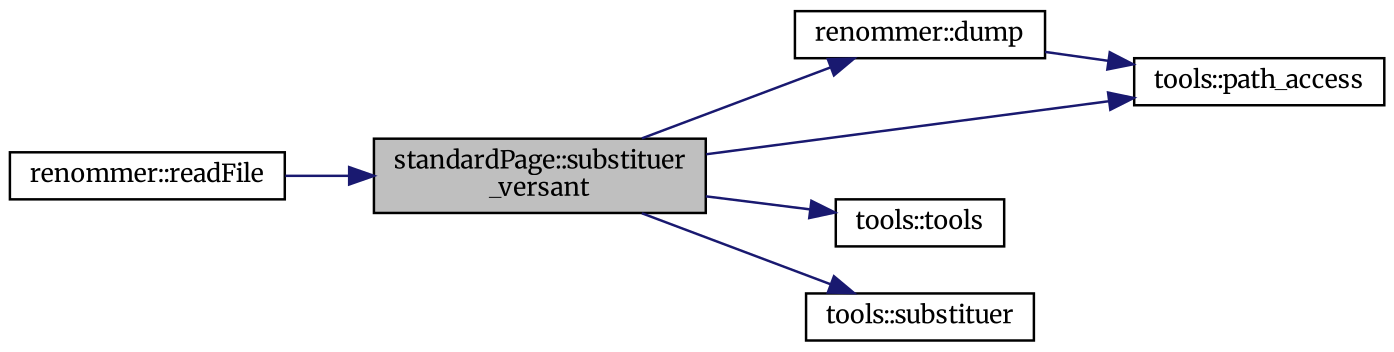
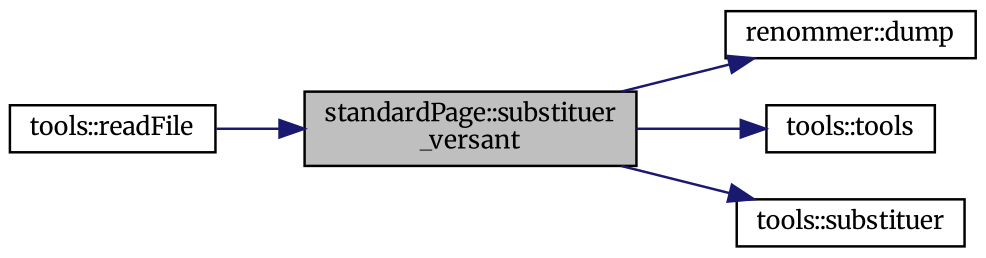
node "tools::path_access": removed
node "renommer::readFile": label "renommer::readFile" -> "tools::readFile"
